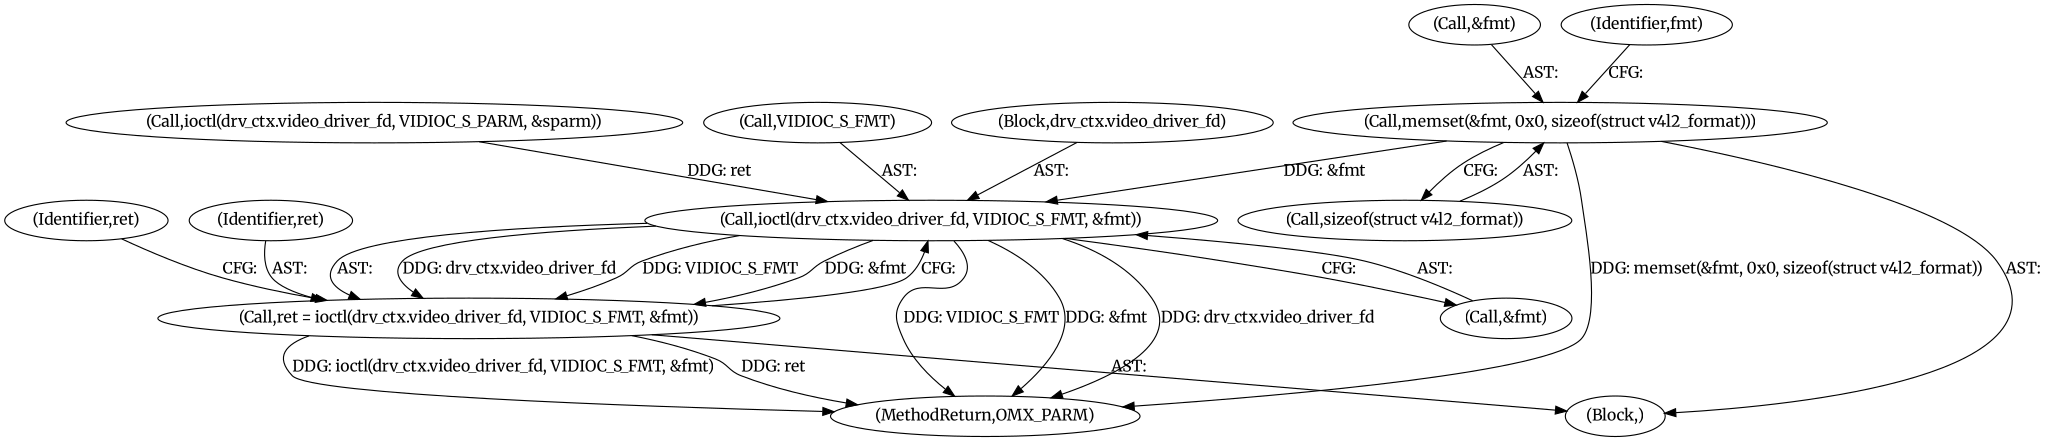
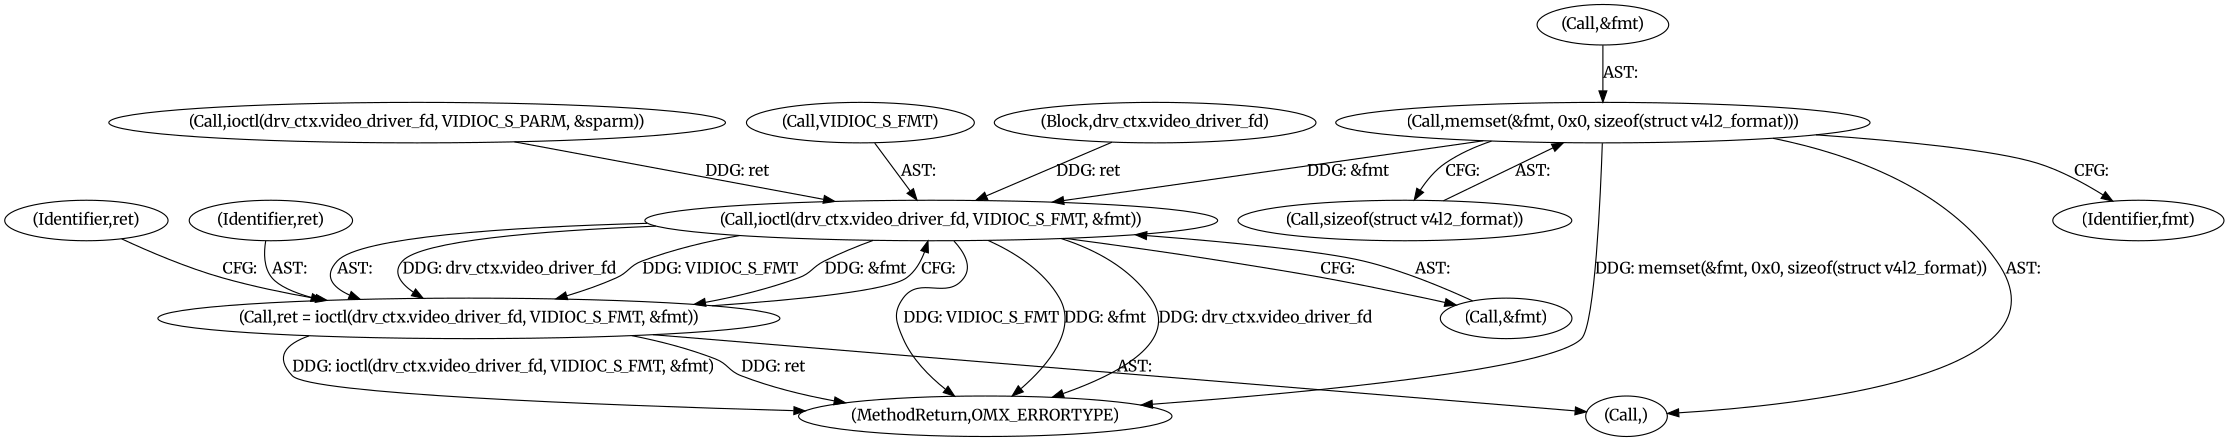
edge "(Identifier,fmt)" -> "(Call,memset(&fmt, 0x0, sizeof(struct v4l2_format)))": reversed
edge "(Block,drv_ctx.video_driver_fd)" -> "(Call,ioctl(drv_ctx.video_driver_fd, VIDIOC_S_FMT, &fmt))": label "AST: " -> "DDG: ret"
node "(MethodReturn,OMX_PARM)": label "(MethodReturn,OMX_PARM)" -> "(MethodReturn,OMX_ERRORTYPE)"
node "(Block,)": label "(Block,)" -> "(Call,)"
